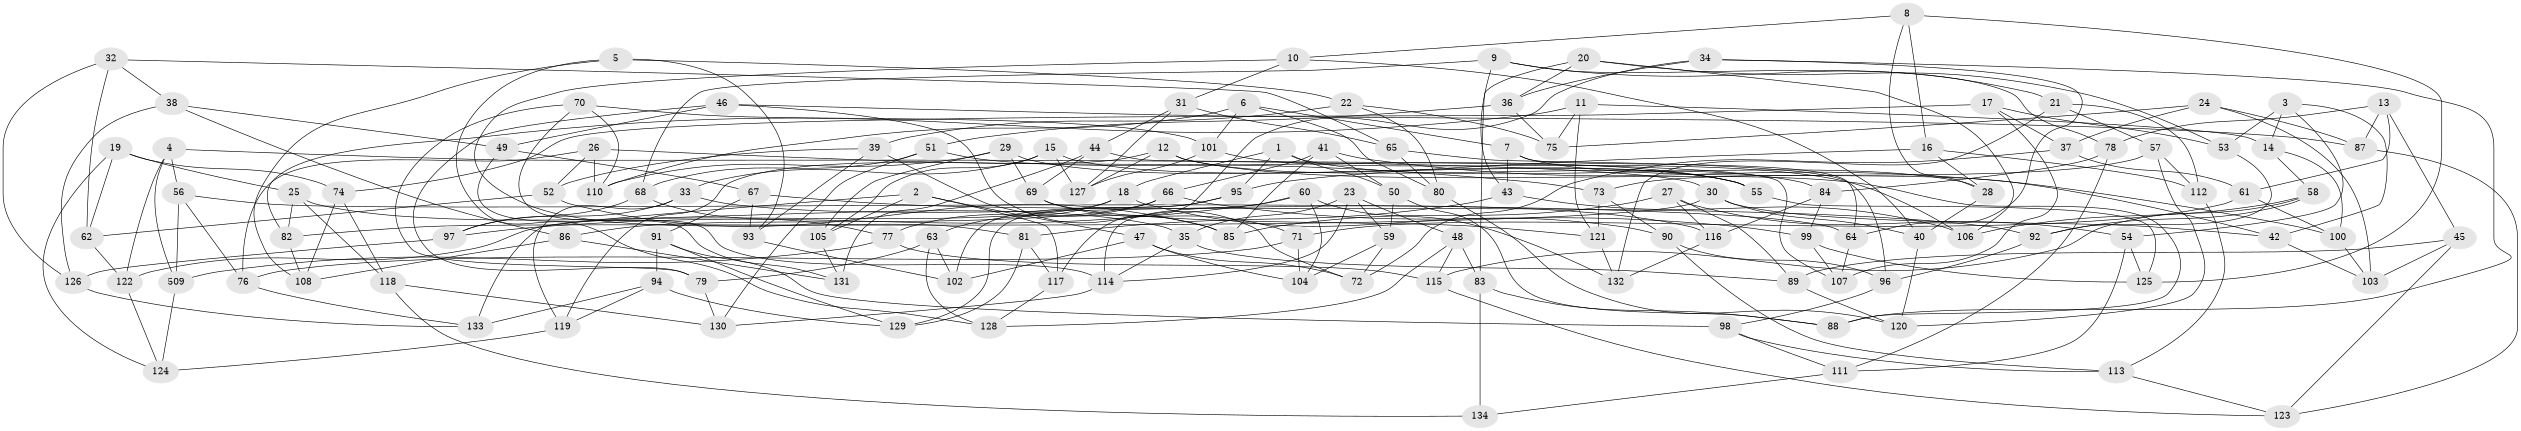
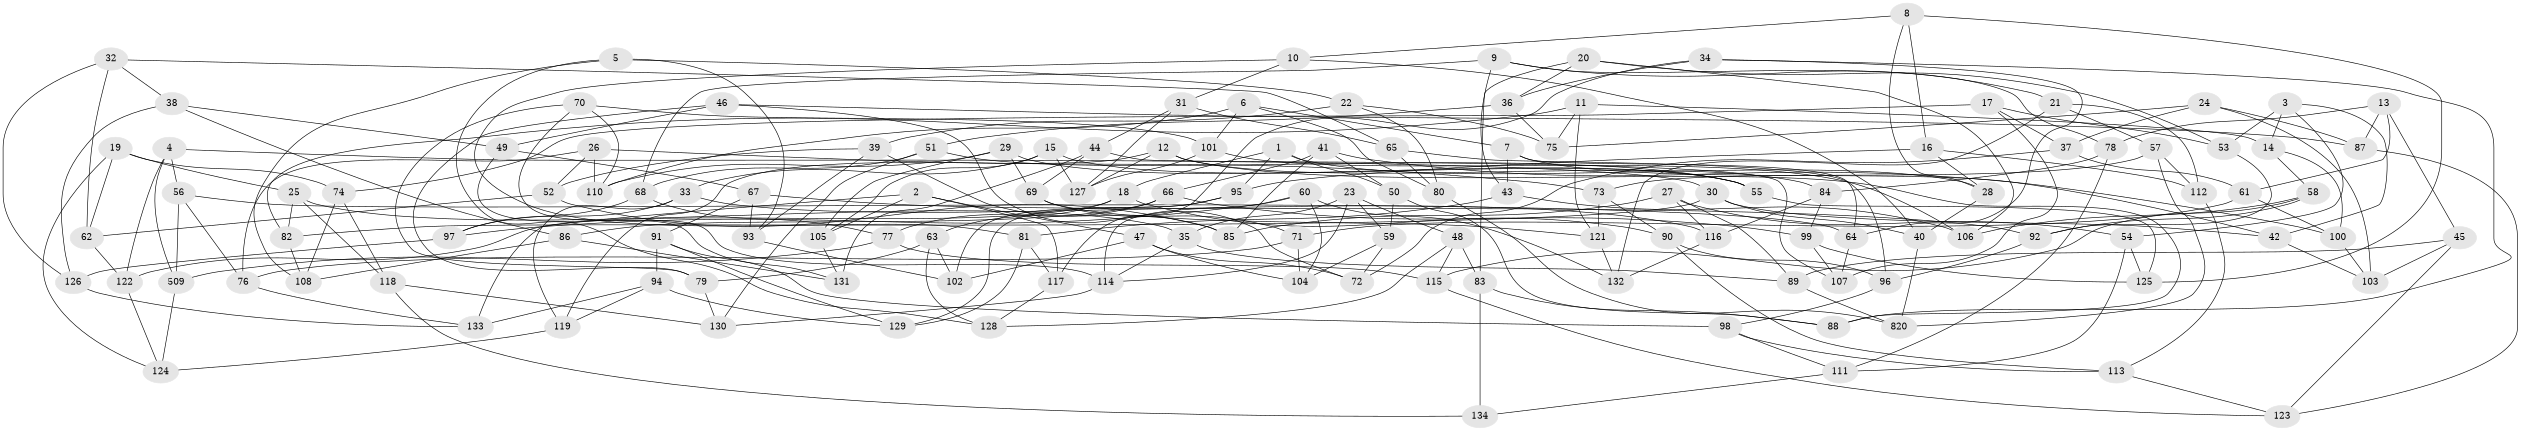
node "120": label "120" -> "820"
